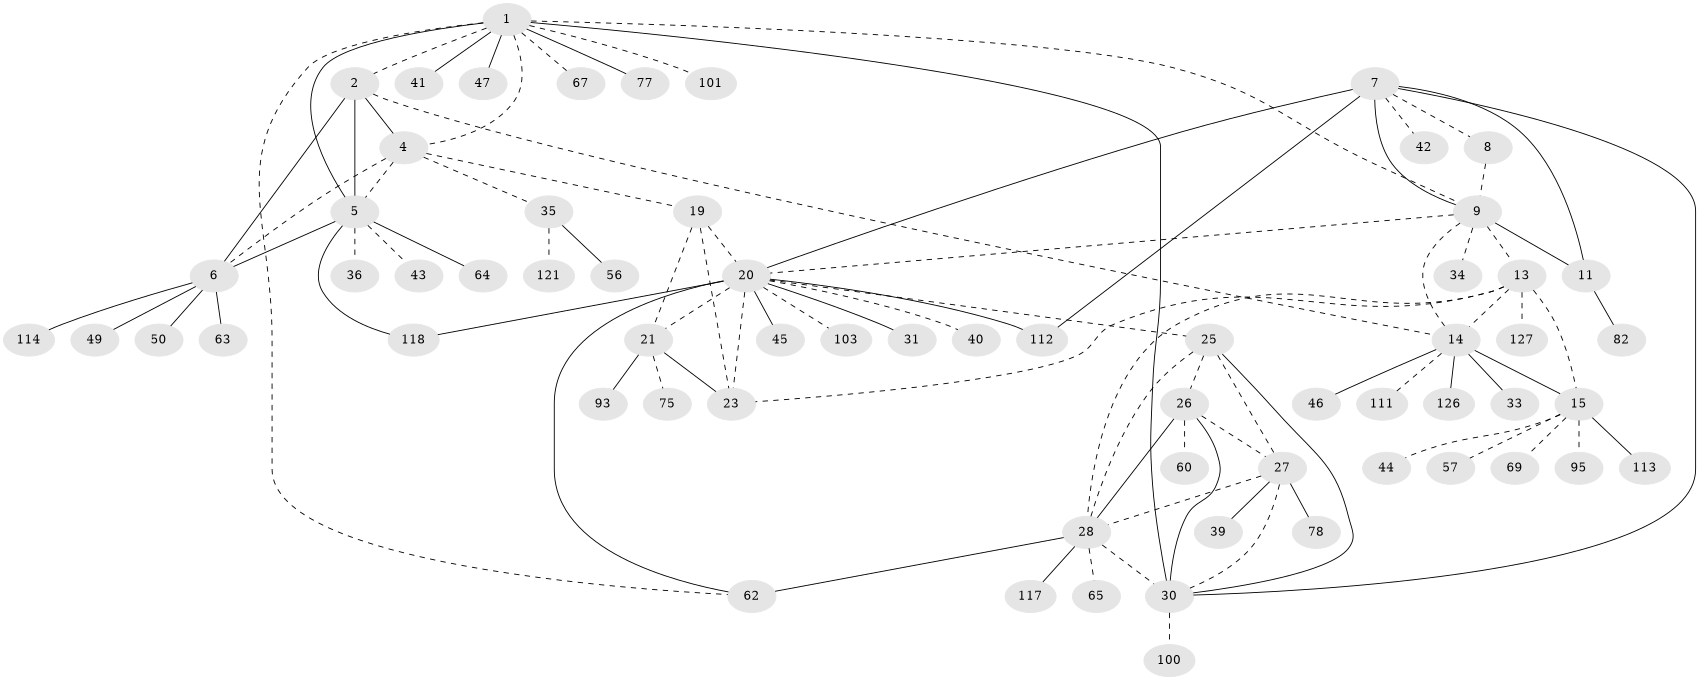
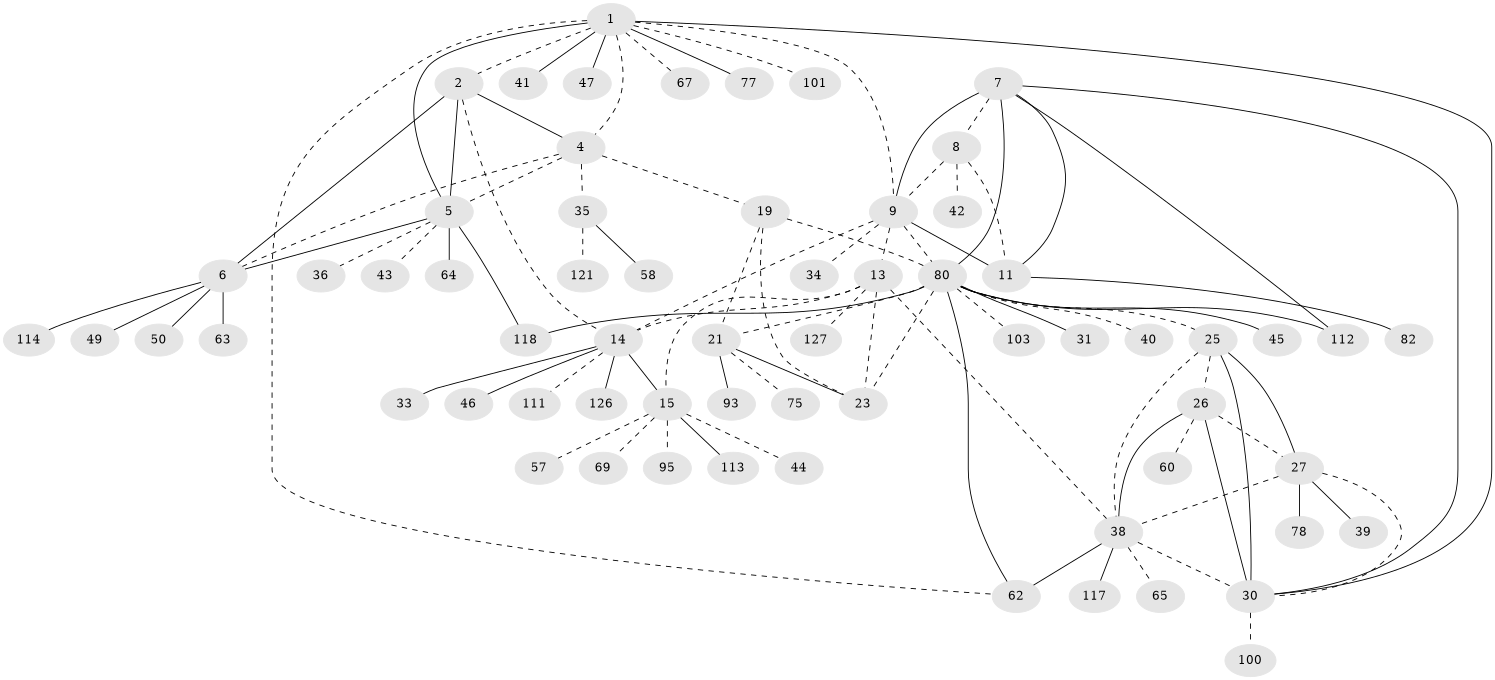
edge "7" -- "42": now "8" -- "42"
edge "8" -- "11": added
node "56": label "56" -> "58"
node "20": label "20" -> "80"
edge "25" -- "27": style dashed -> solid
node "28": label "28" -> "38"
